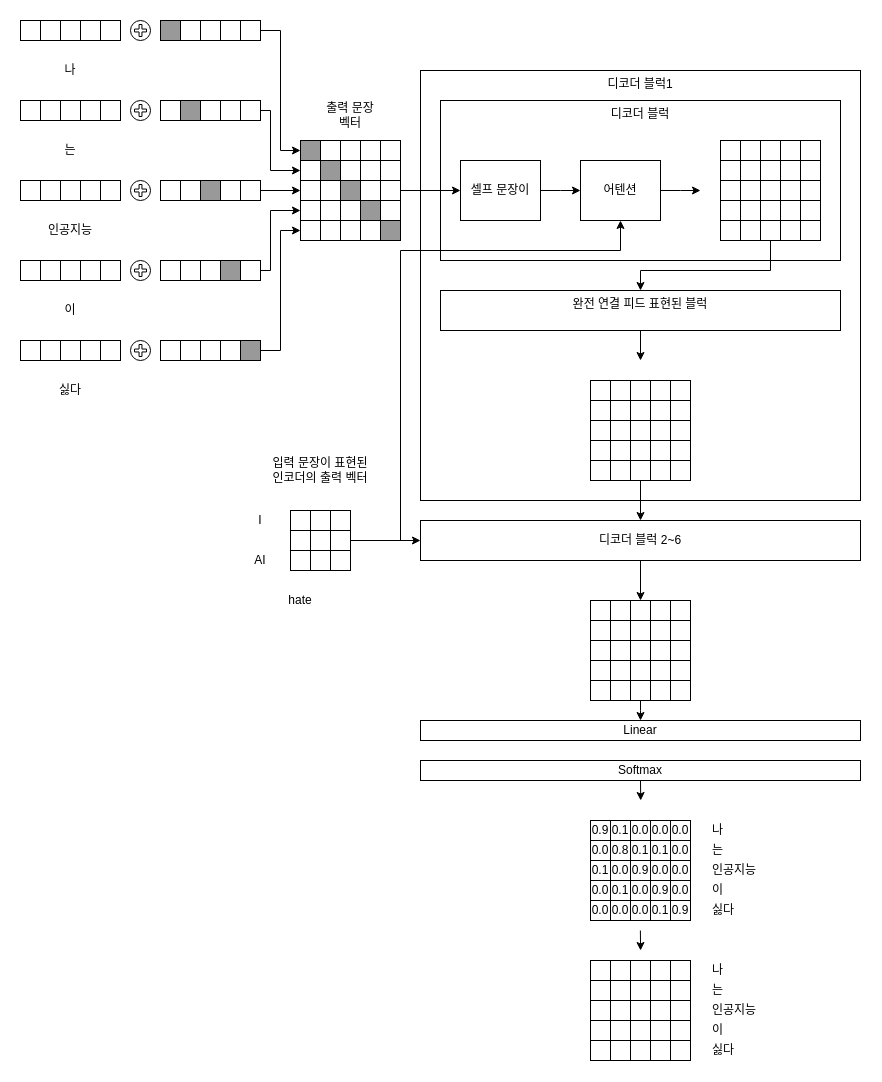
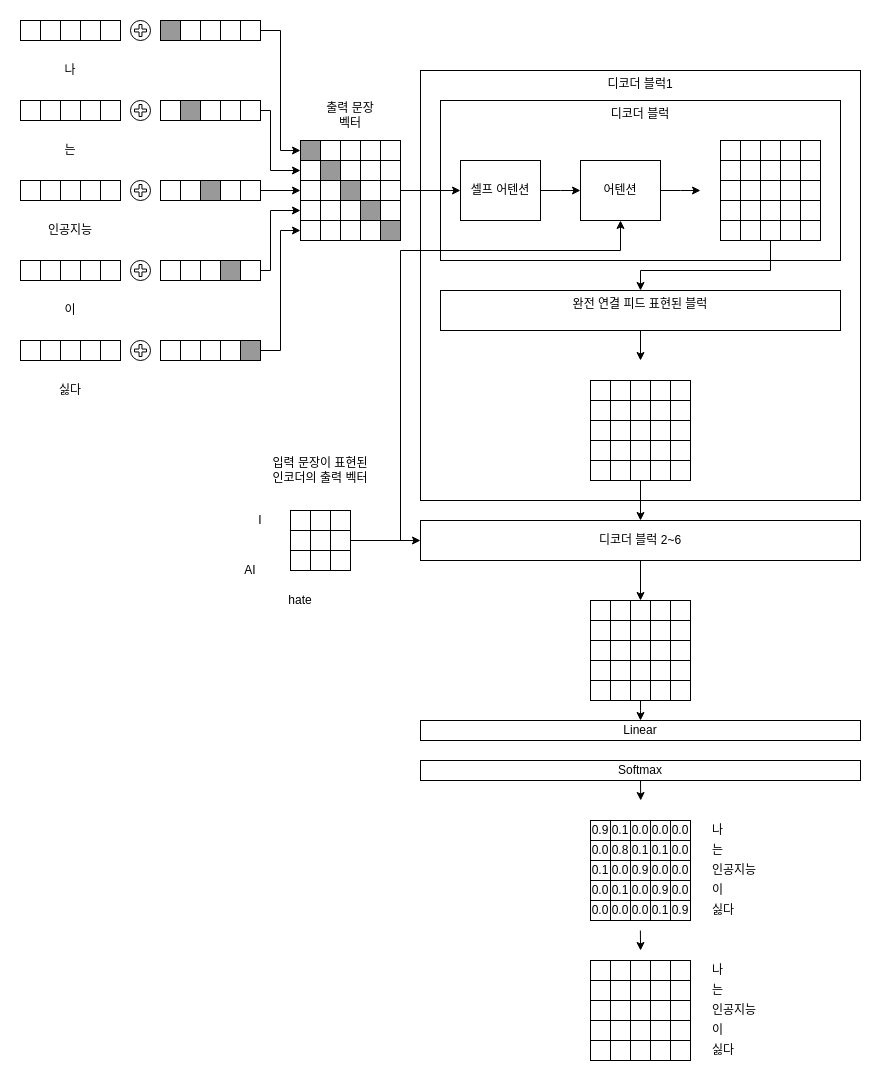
node "셀프 문장이": label "셀프 문장이" -> "셀프 어텐션"
node "AI": moved (261, 561) -> (251, 571)
